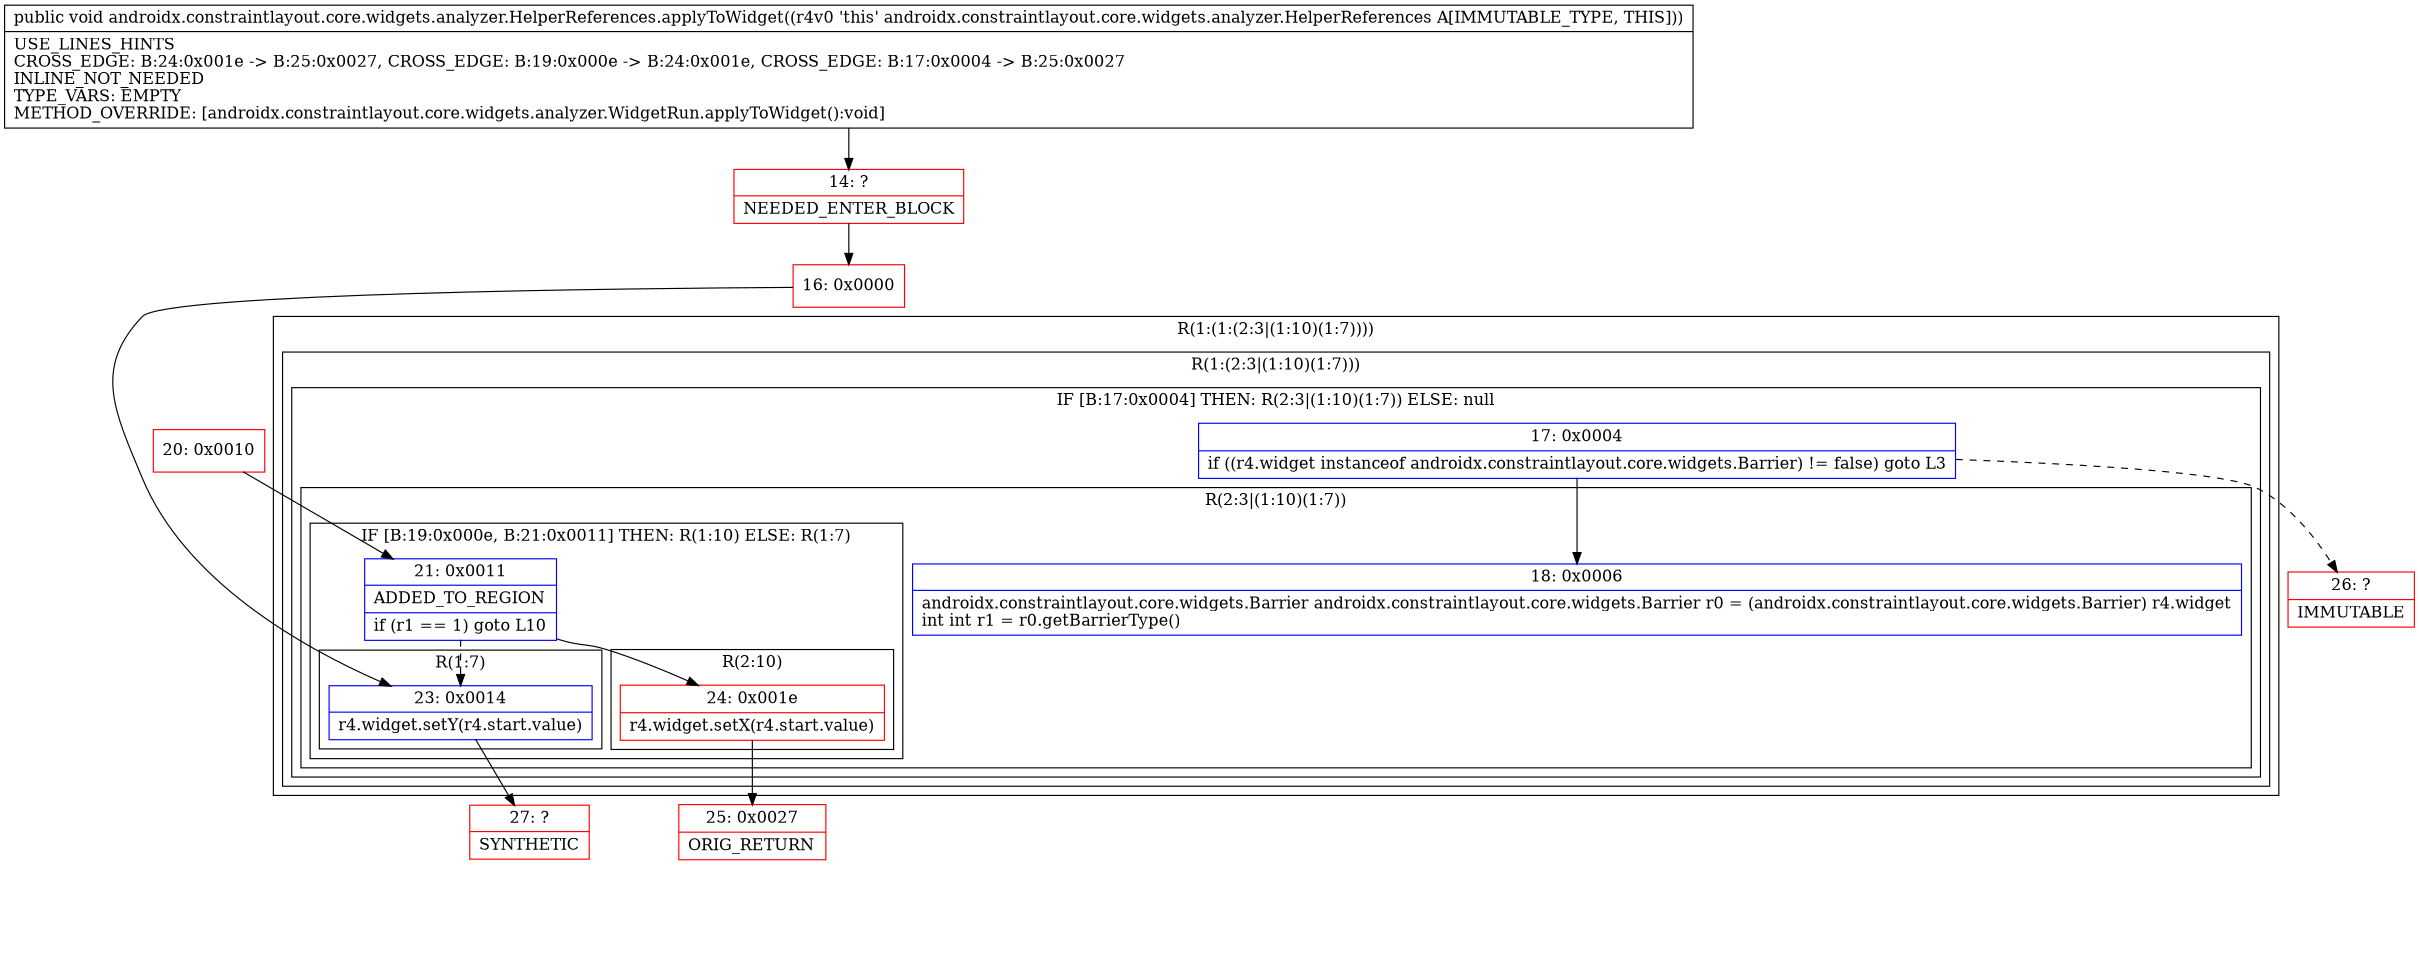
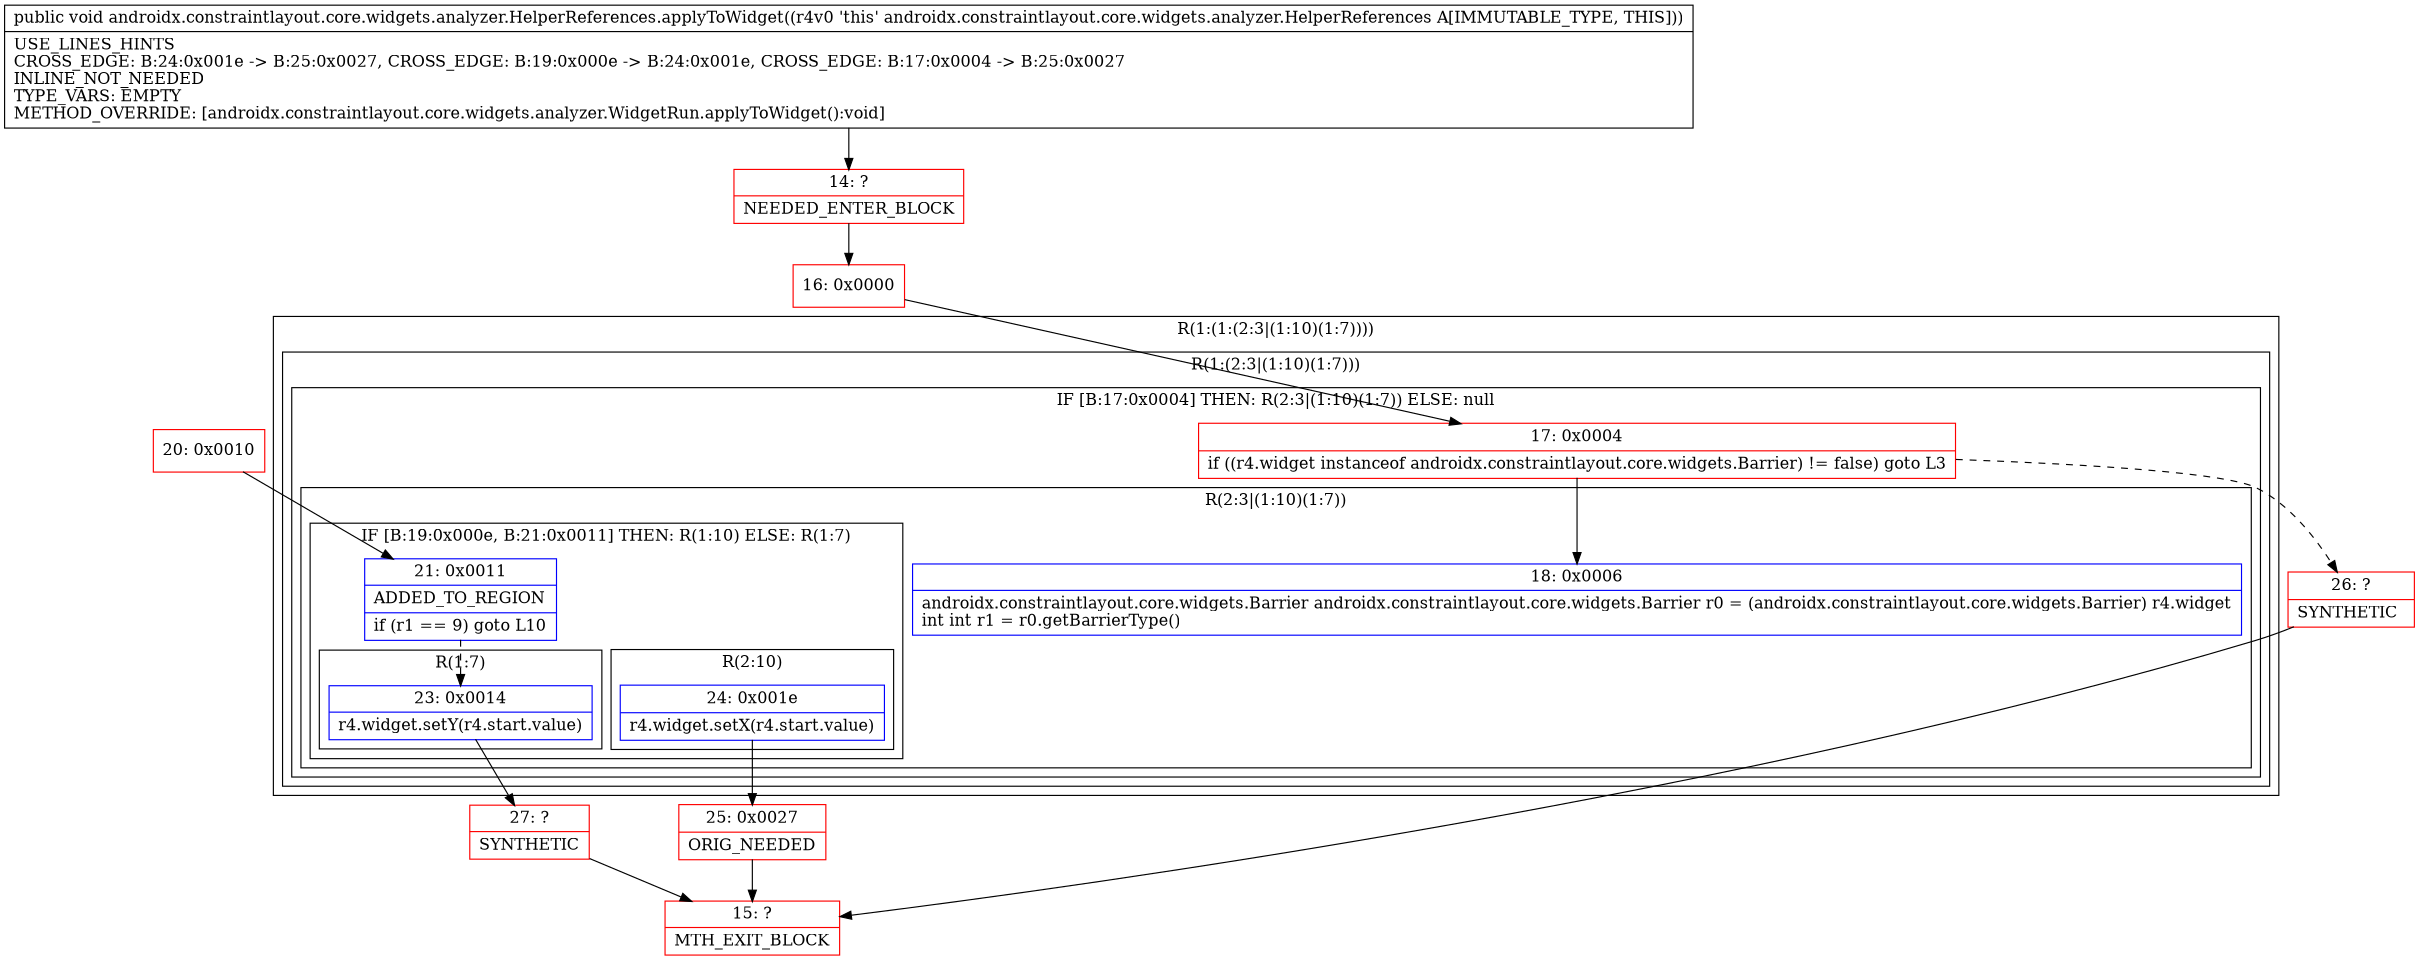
edge "16: 0x0000" -> "23: 0x0014": now "16: 0x0000" -> "17: 0x0004"
node "17: 0x0004": color blue -> red
node "26: ?": text "IMMUTABLE" -> "SYNTHETIC"
node "21: 0x0011": text "if (r1 == 1) goto L10" -> "if (r1 == 9) goto L10"
edge "21: 0x0011" -> "24: 0x001e": removed
node "24: 0x001e": color red -> blue
node "25: 0x0027": text "ORIG_RETURN" -> "ORIG_NEEDED"
node "15: ?": added
